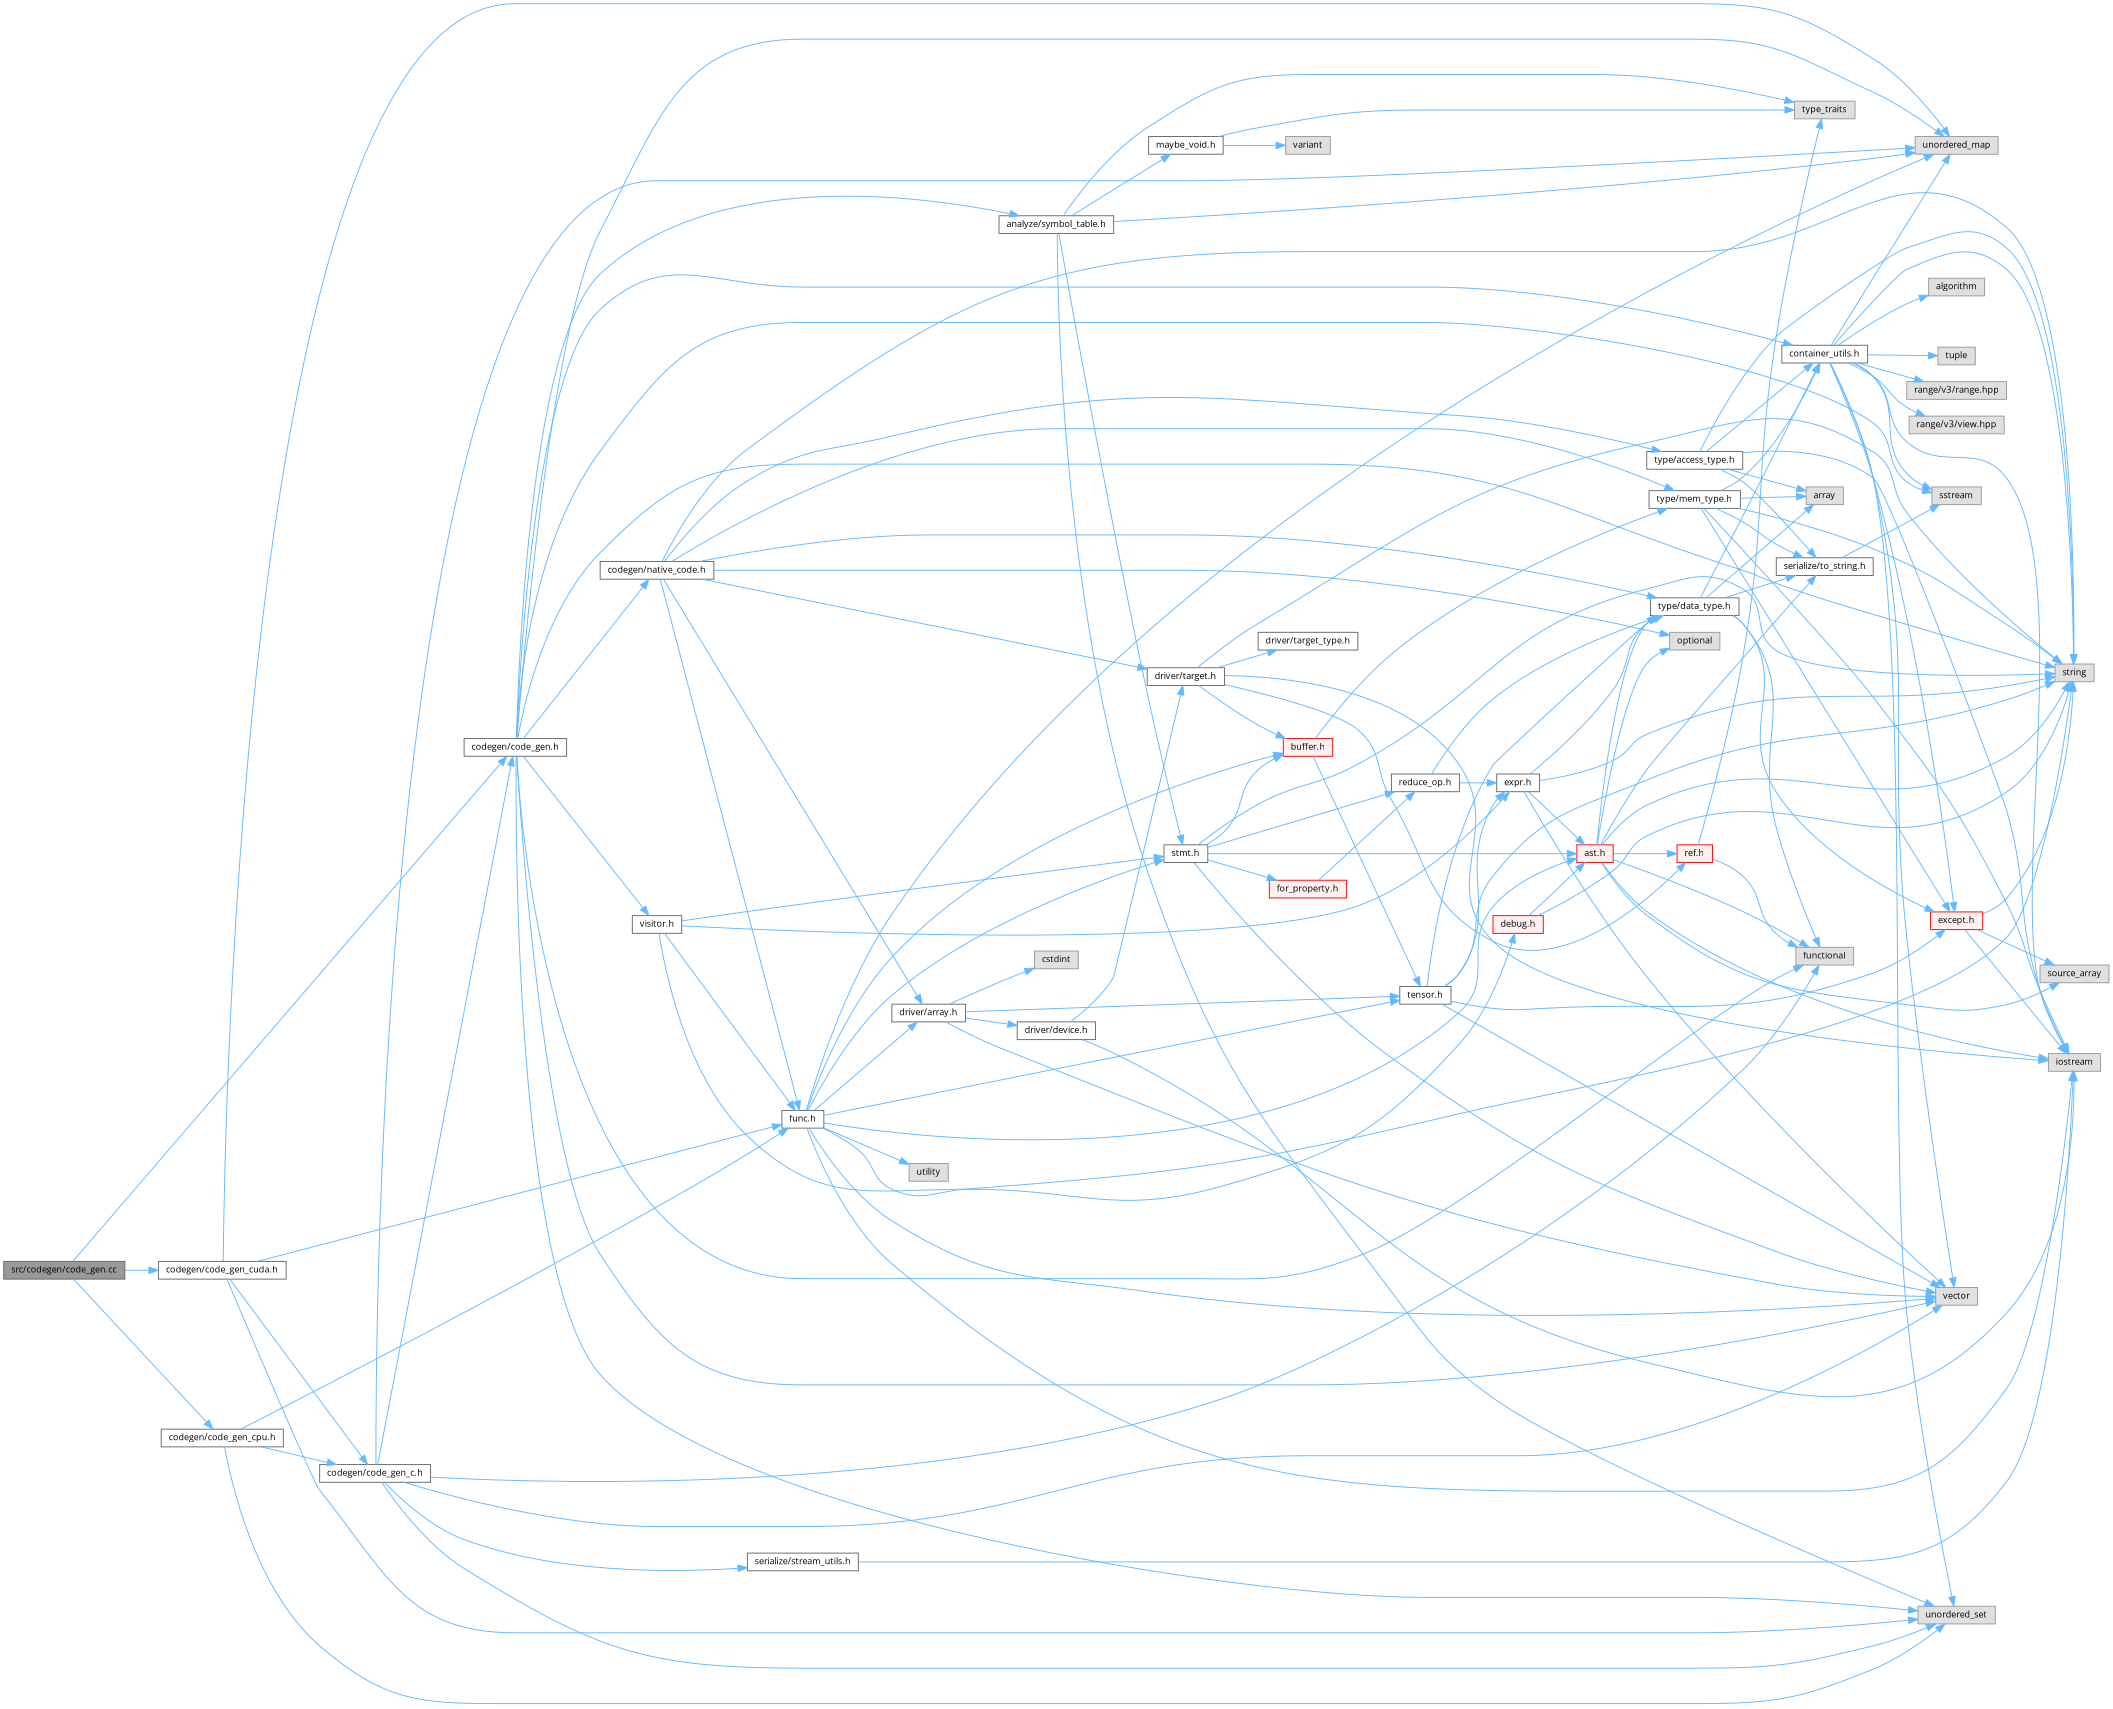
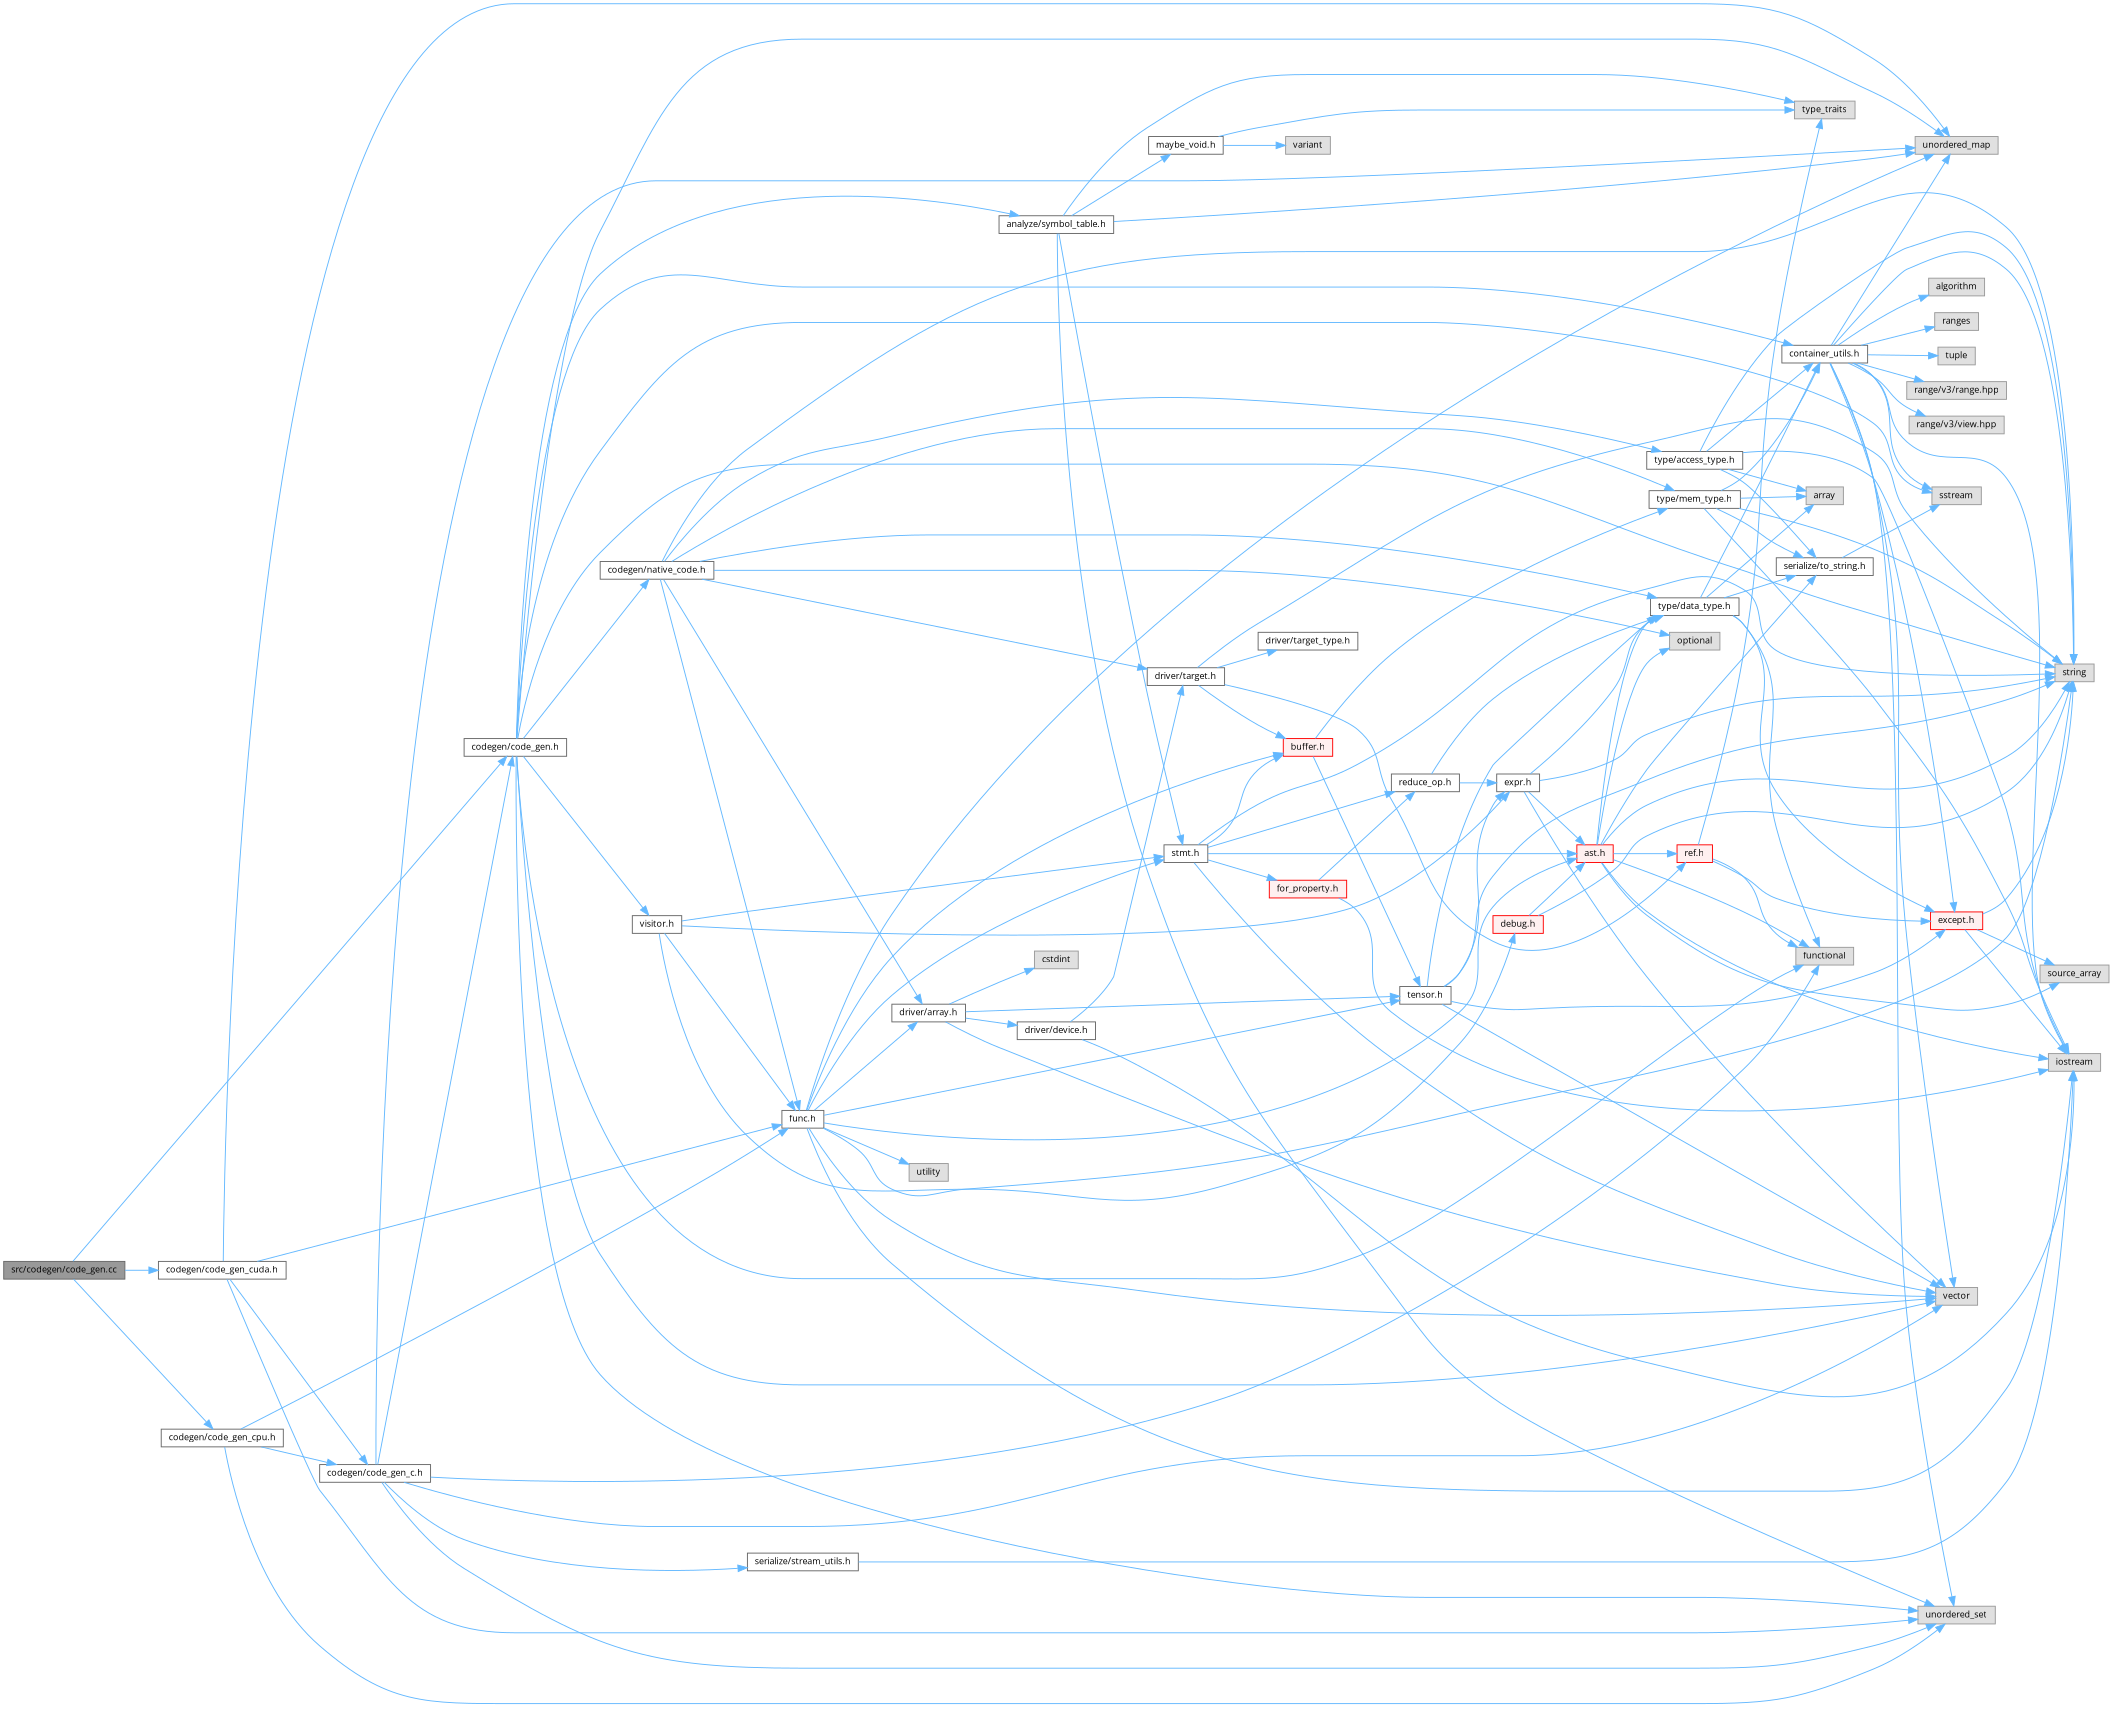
node "ranges": added
edge "type/mem_type.h" -> "except.h": now "ref.h" -> "except.h"
edge "driver/target.h" -> "iostream": now "for_property.h" -> "iostream"
